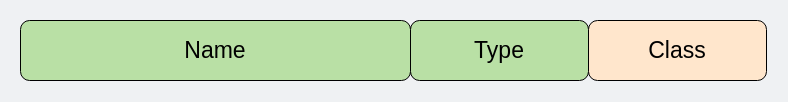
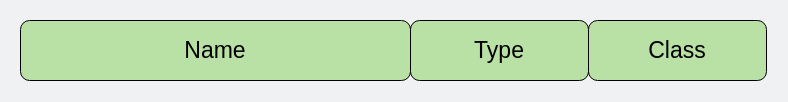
node "Class": fillcolor #ffe6cc -> #b9e0a5
